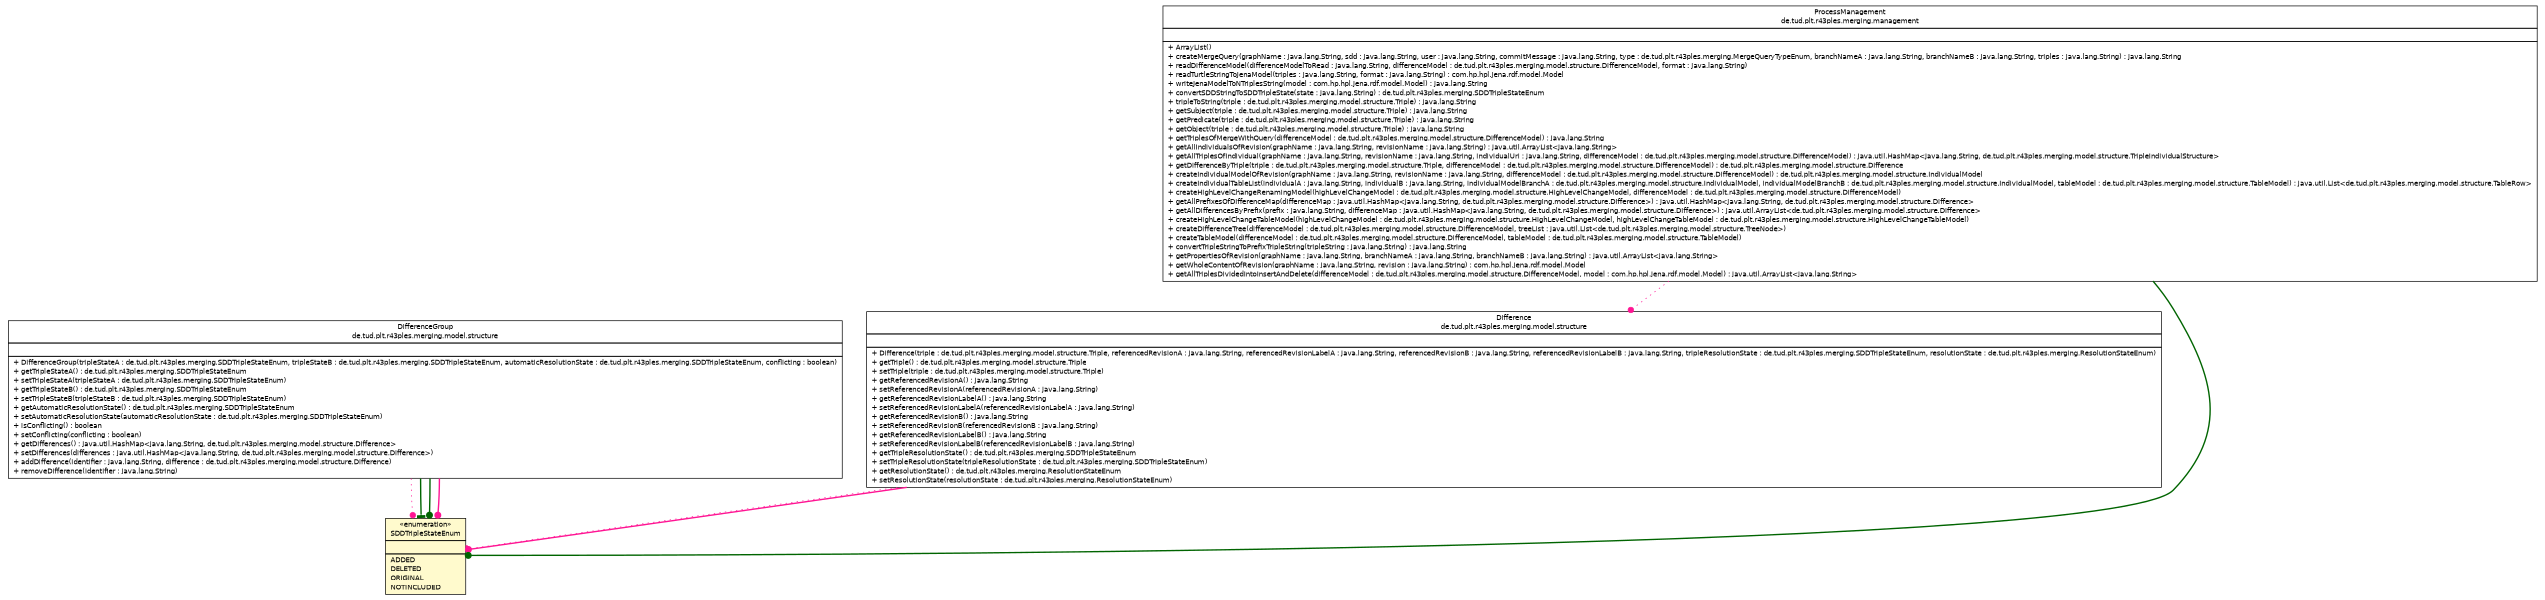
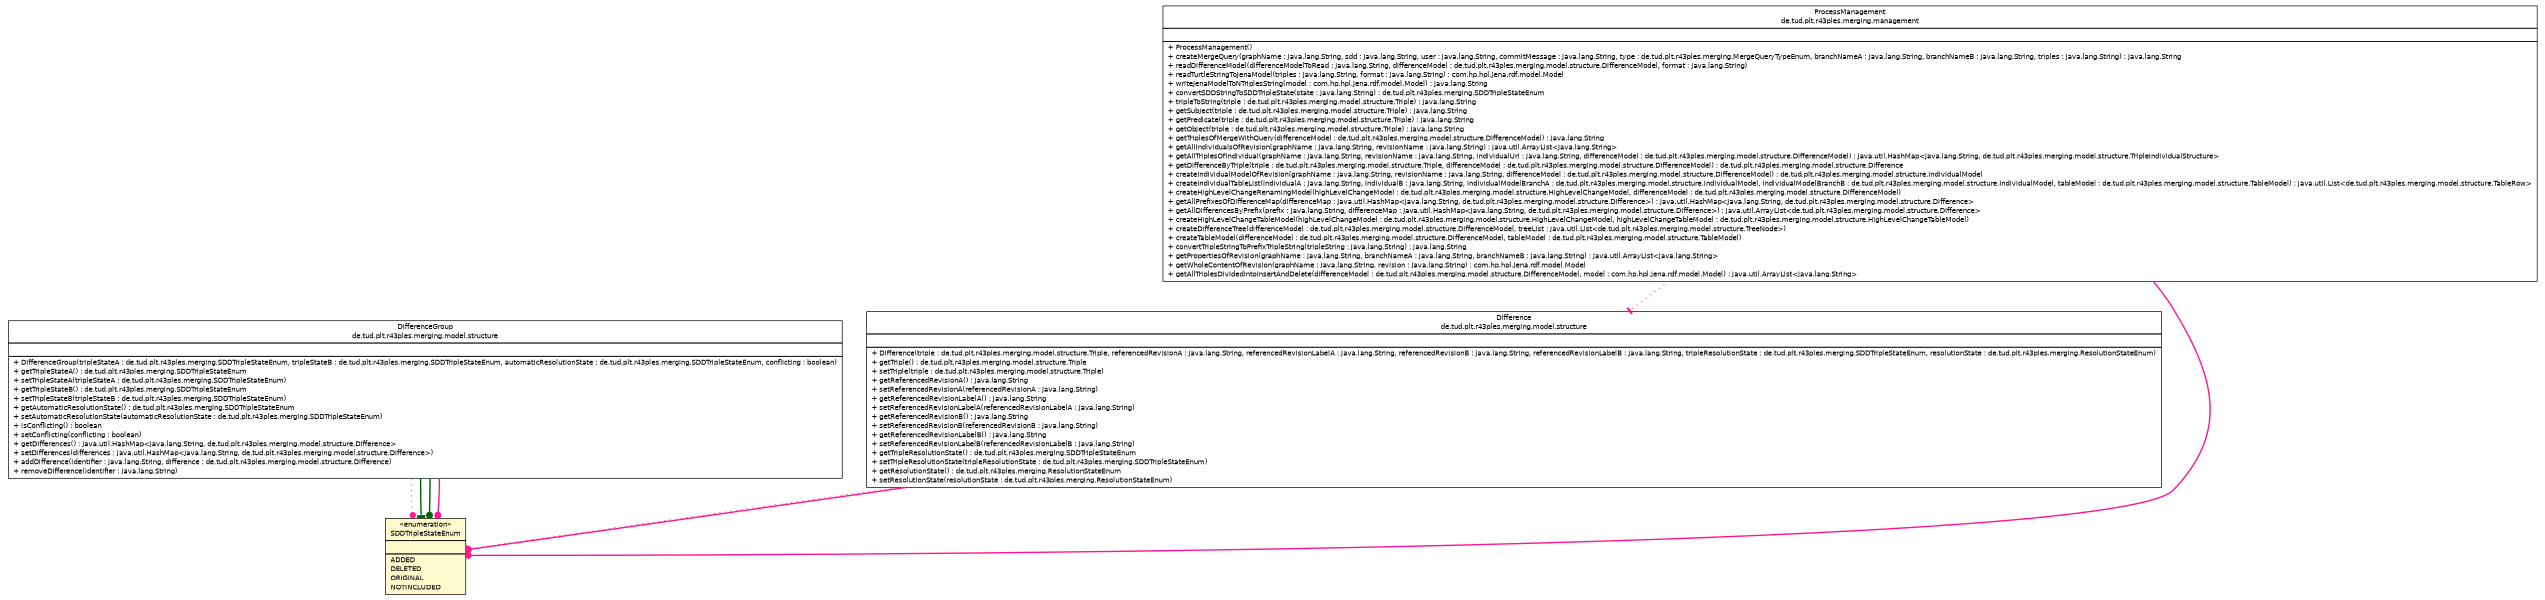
node "ProcessManagement": text "+ ArrayList()" -> "+ ProcessManagement()"
edge "ProcessManagement" -> "Difference": arrowhead dot -> tee
edge "ProcessManagement" -> "SDDTripleStateEnum": color darkgreen -> deeppink
